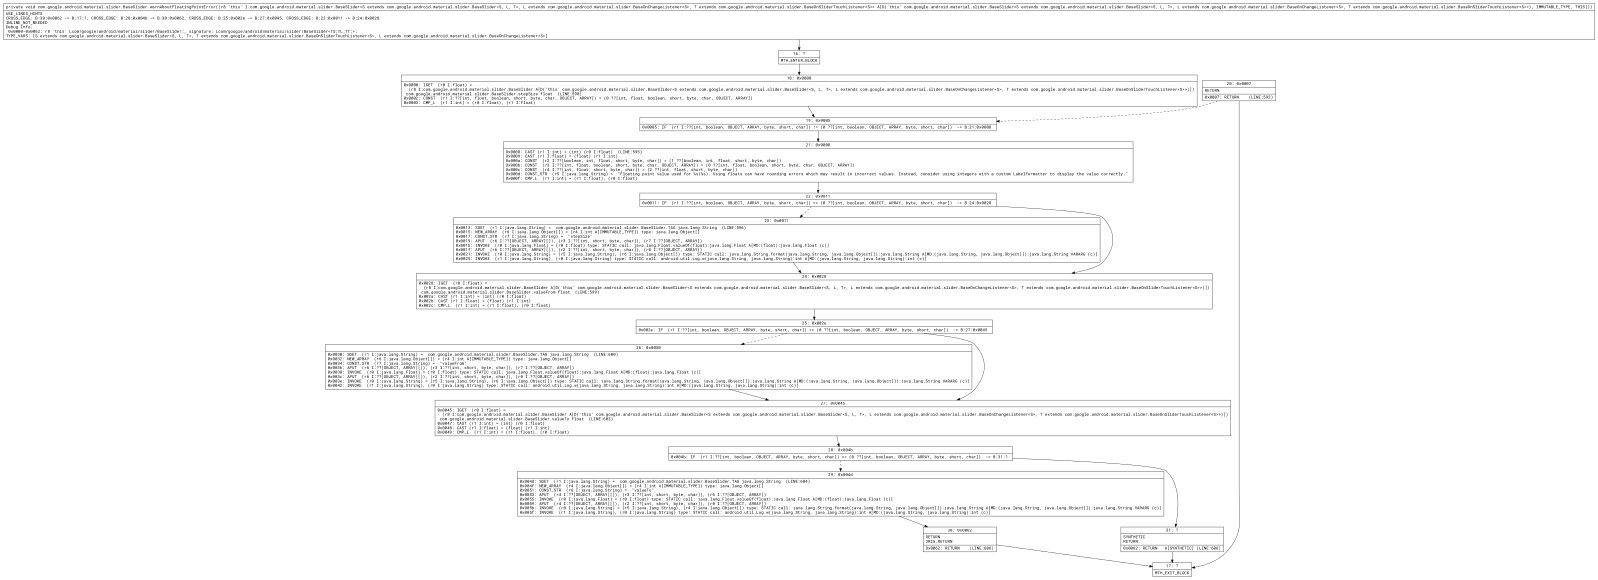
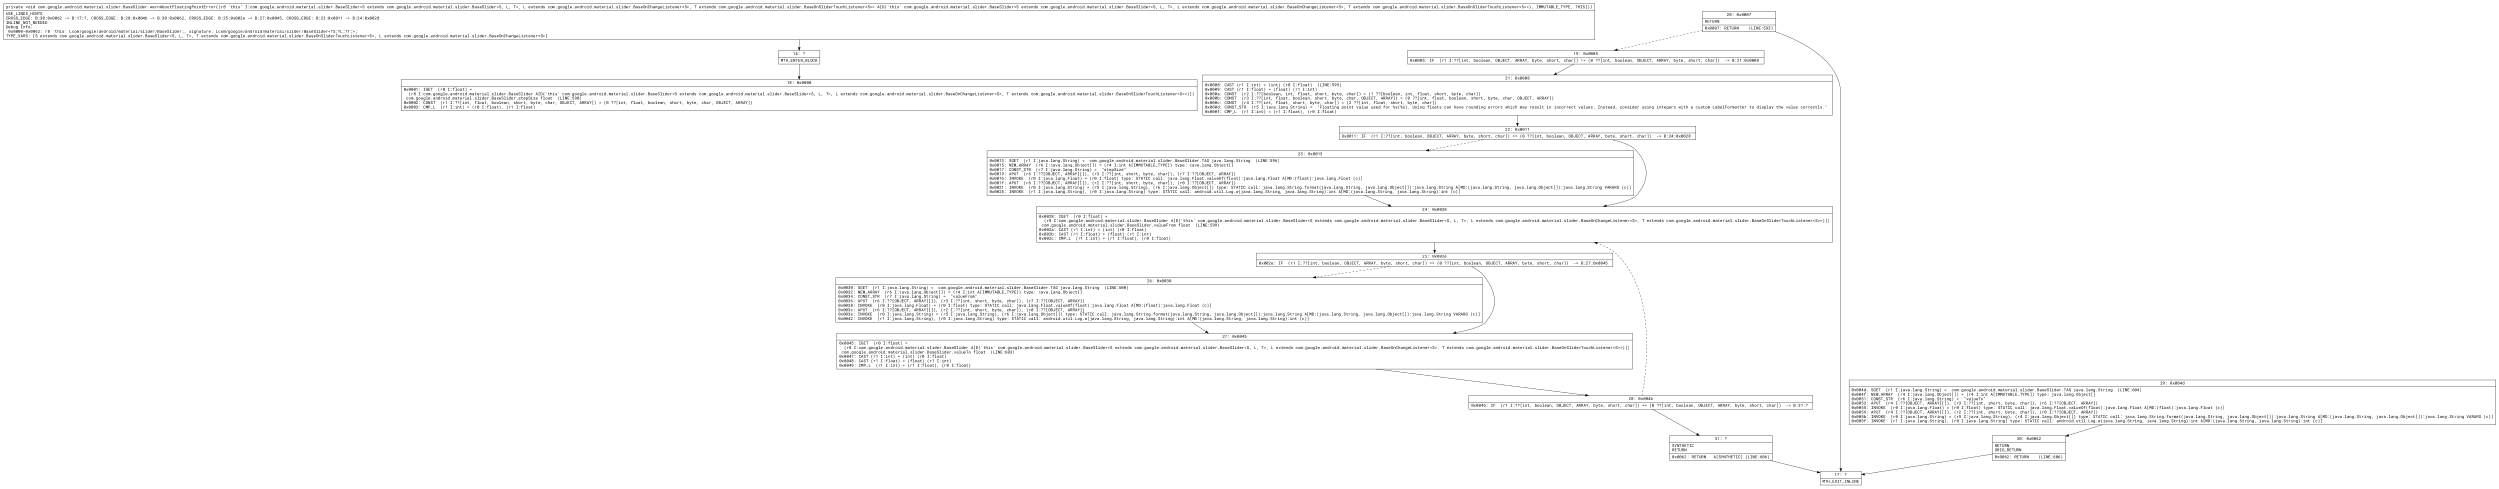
node "18: 0x0000": text "0x0000: IGET  (r0 I:float) =" -> "0x0001: IGET  (r0 I:float) ="
edge "18: 0x0000" -> "19: 0x0005": removed
edge "28: 0x004b" -> "29: 0x004d": now "28: 0x004b" -> "24: 0x0028"
node "17: ?": text "MTH_EXIT_BLOCK" -> "MTH_EXIT_INLINE"
